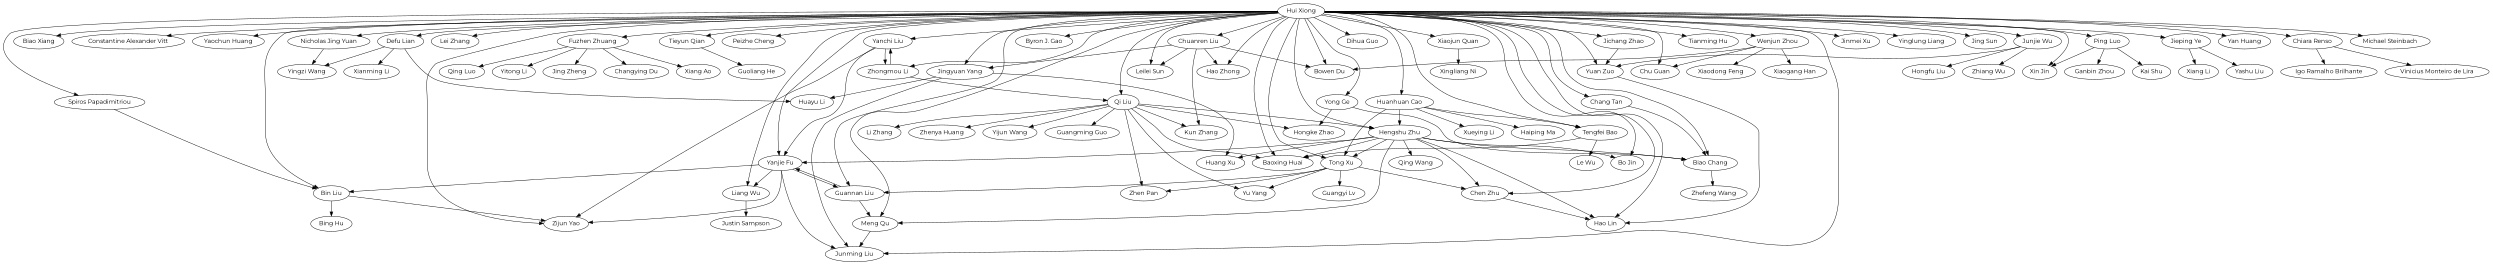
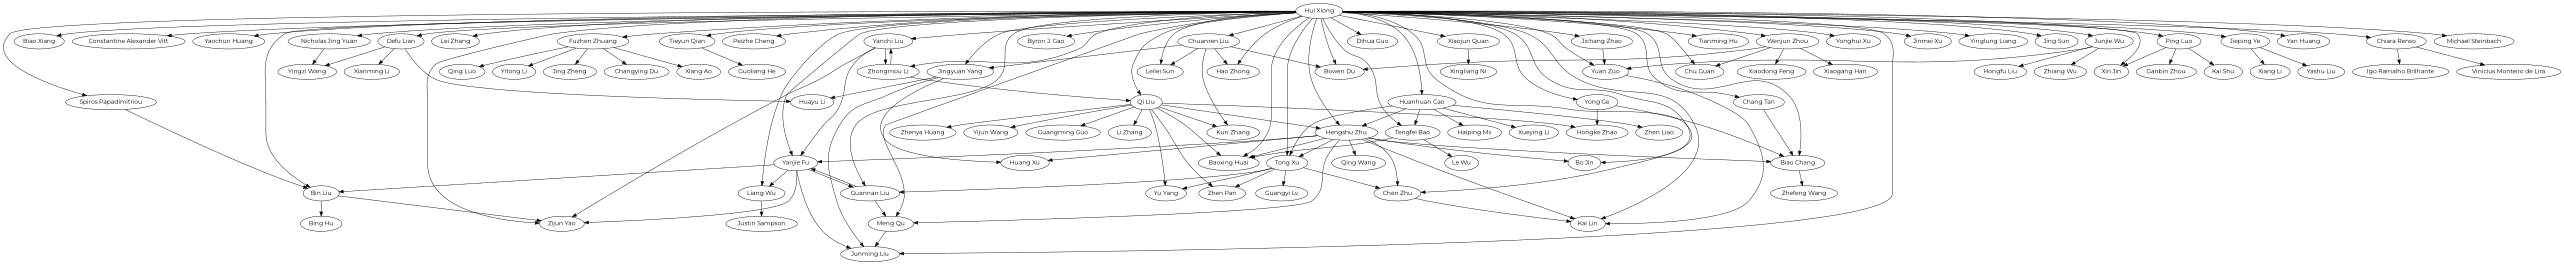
node "Yonghui Xu": added
node "Zhen Liao": added
node "Hao Lin": label "Hao Lin" -> "Kai Lin"
